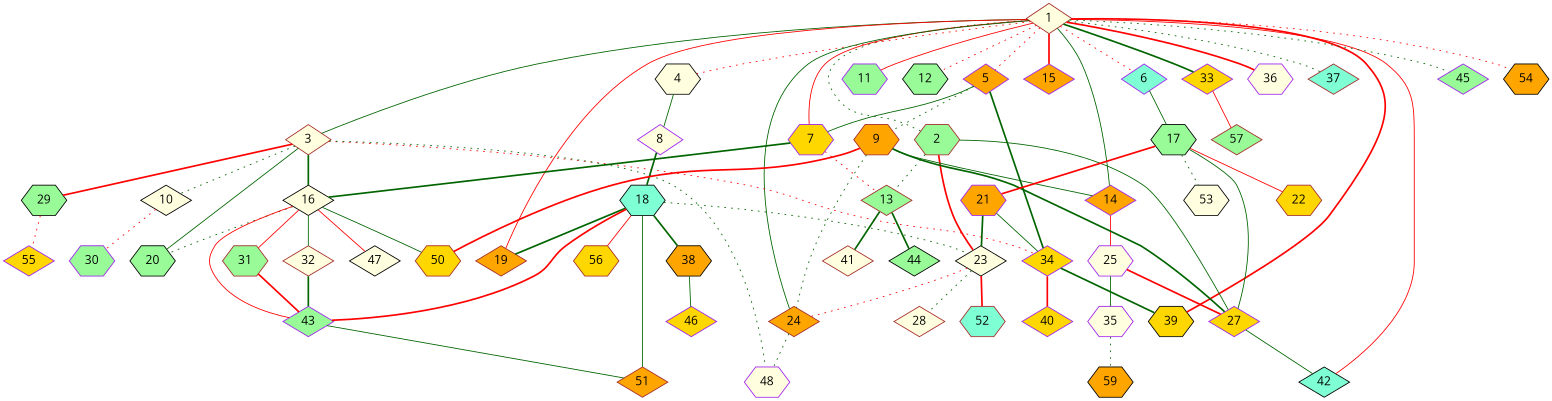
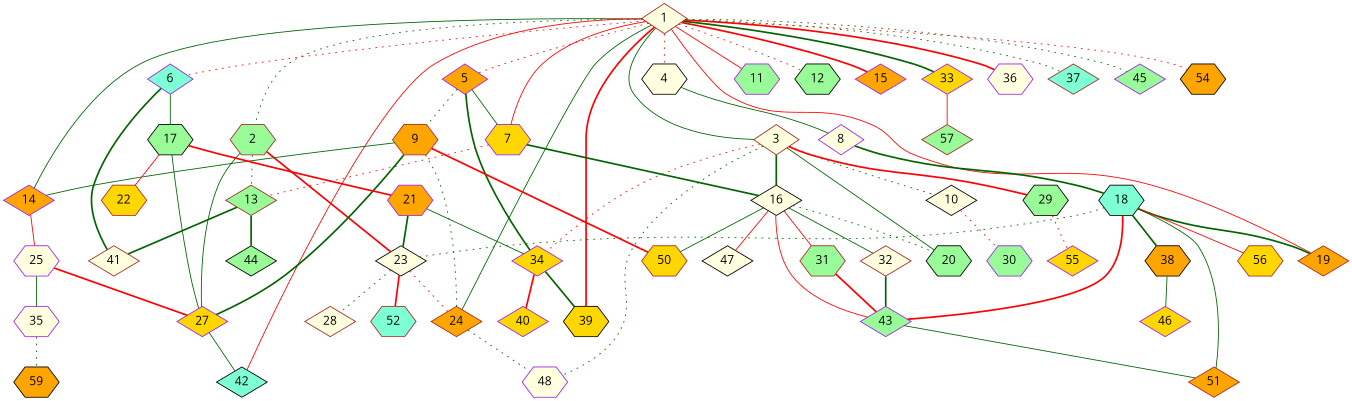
edge "6" -- "41": added
node "53": removed
